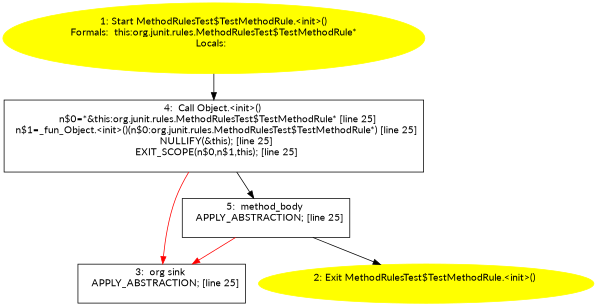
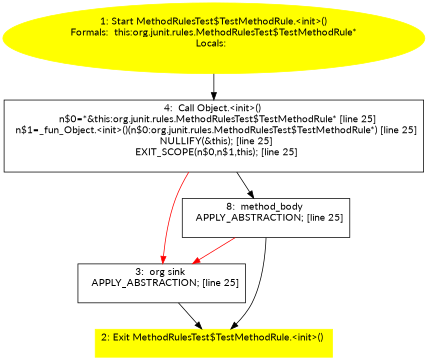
node "5:  method_body APPLY_ABSTRACTION; [line 25]": label "5:  method_body APPLY_ABSTRACTION; [line 25]" -> "8:  method_body APPLY_ABSTRACTION; [line 25]"
node "2: Exit MethodRulesTest$TestMethodRule.<init>()": shape ellipse -> box
edge "3:  org sink APPLY_ABSTRACTION; [line 25]" -> "2: Exit MethodRulesTest$TestMethodRule.<init>()": added
